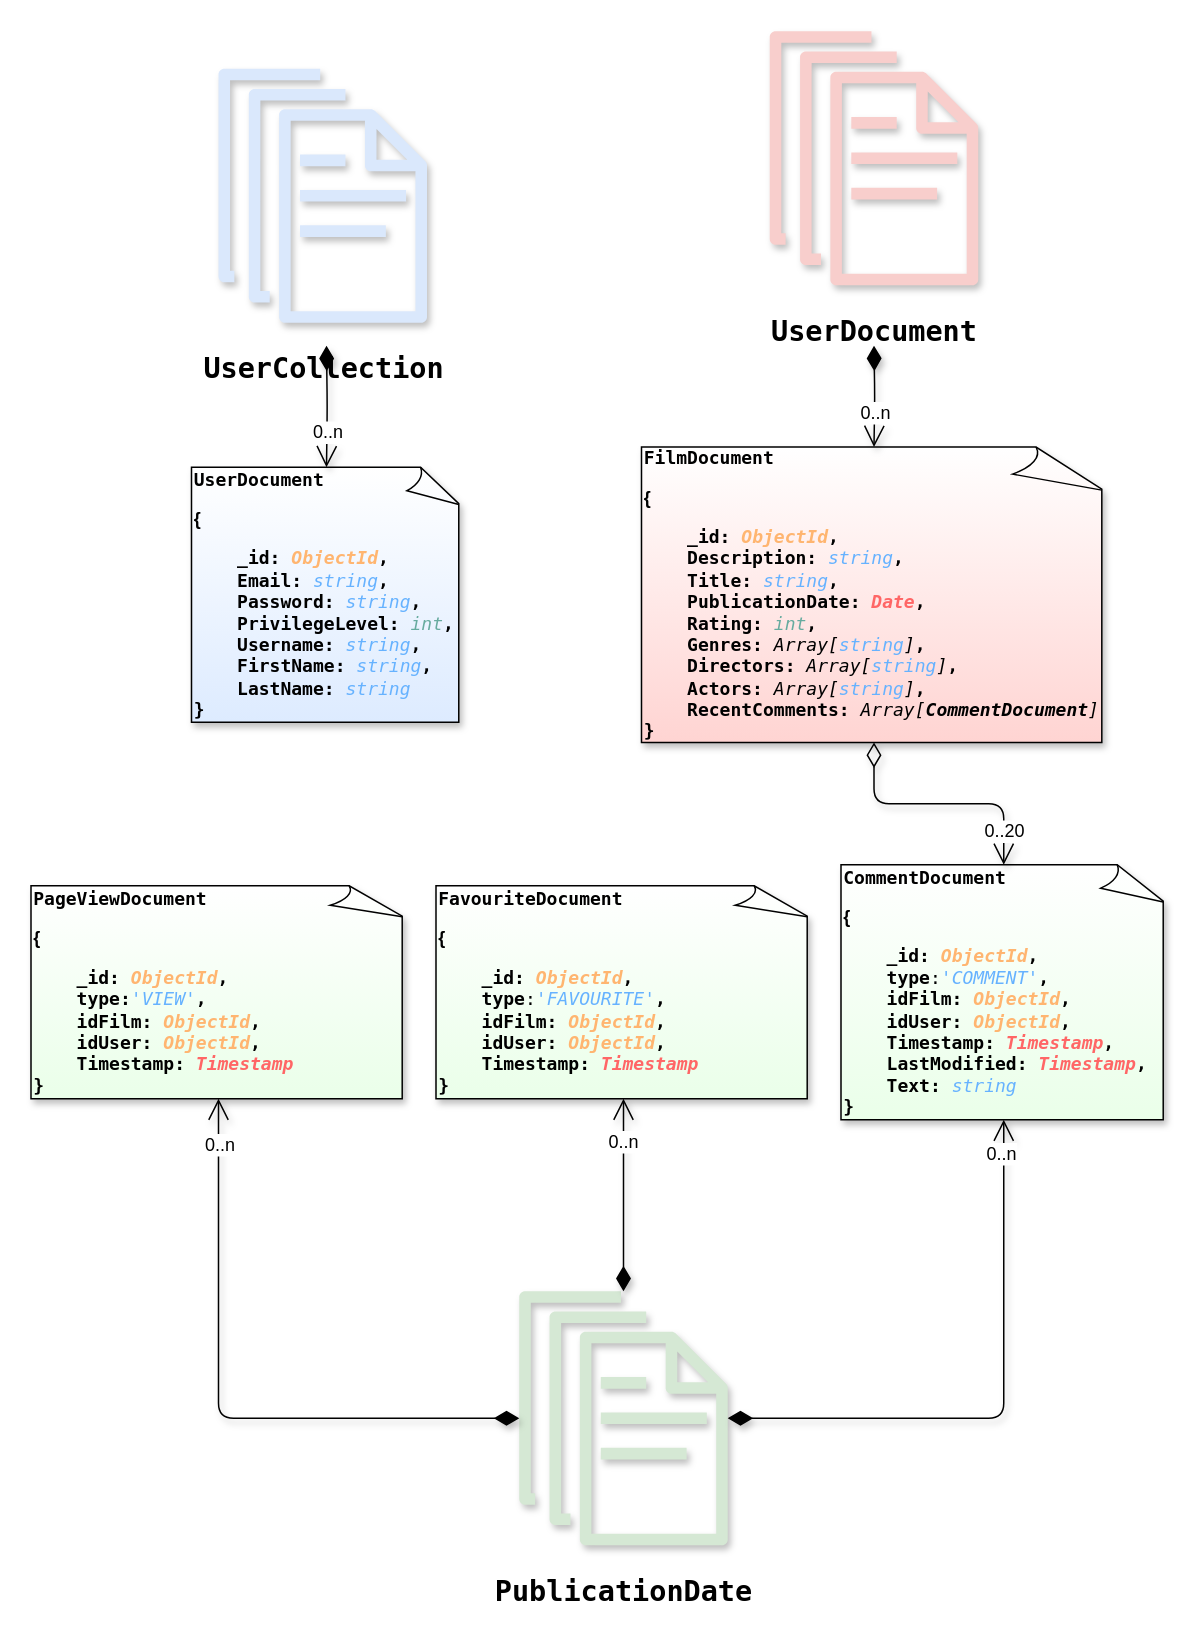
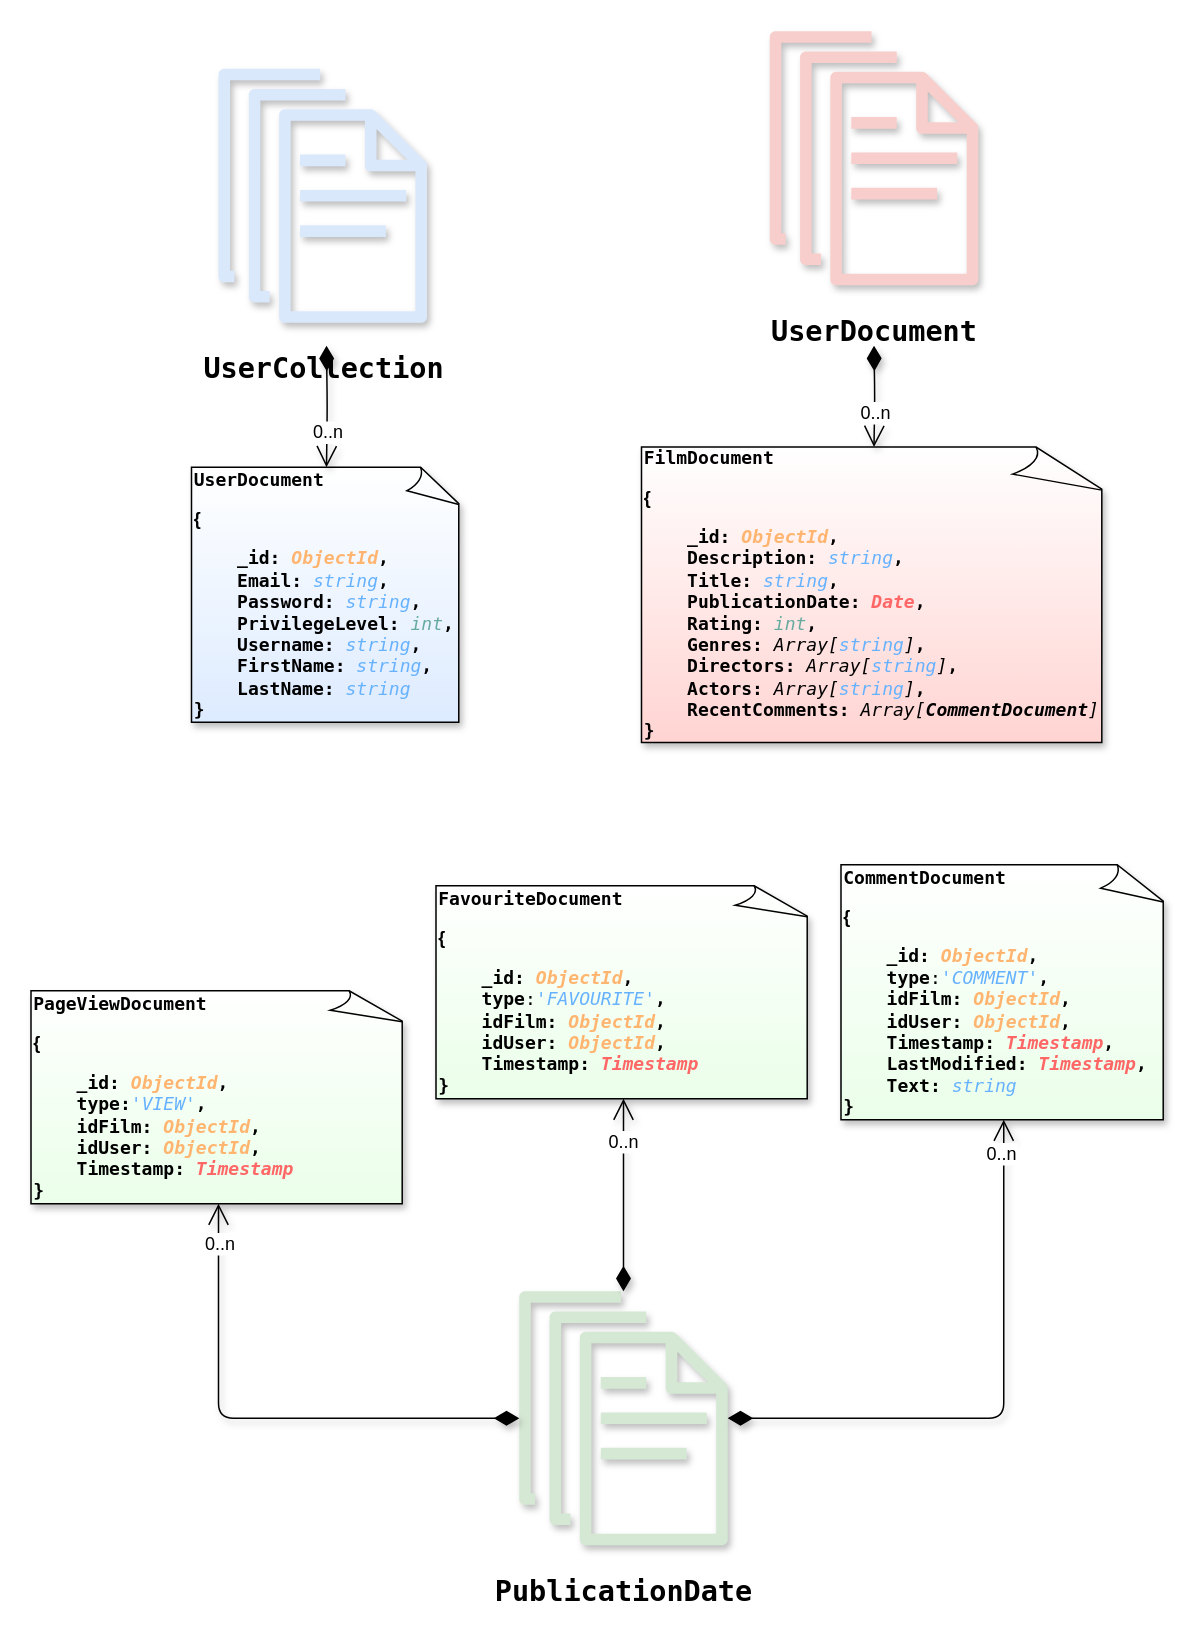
edge "FilmDocument{ _id: ObjectId, Description: string, Title: string, PublicationDate: Date, Rating: int, Genres: Array[string], Directors: Array[string], Actors: Array[string], RecentComments: Array[CommentDocument] }" -- "CommentDocument{ _id: ObjectId, type:'COMMENT', idFilm: ObjectId, idUser: ObjectId, Timestamp: Timestamp, LastModified: Timestamp, Text: string }": removed, label "0..20"
node "PageViewDocument{ _id: ObjectId, type:'VIEW', idFilm: ObjectId, idUser: ObjectId, Timestamp: Timestamp }": moved (218, 992) -> (218, 1097)
